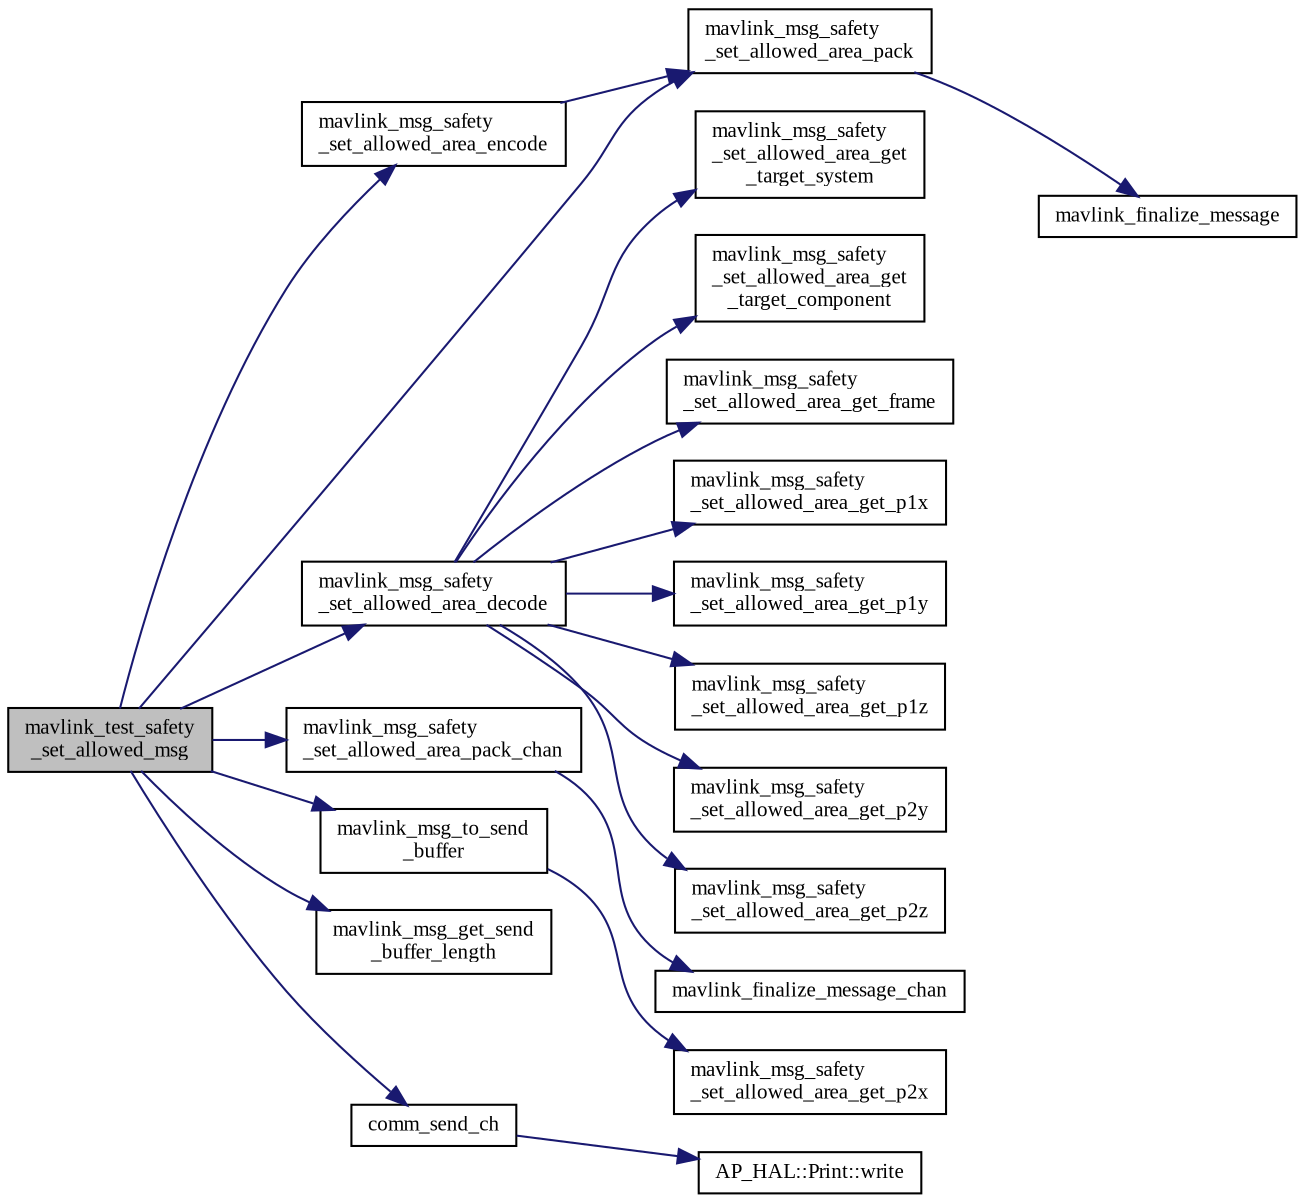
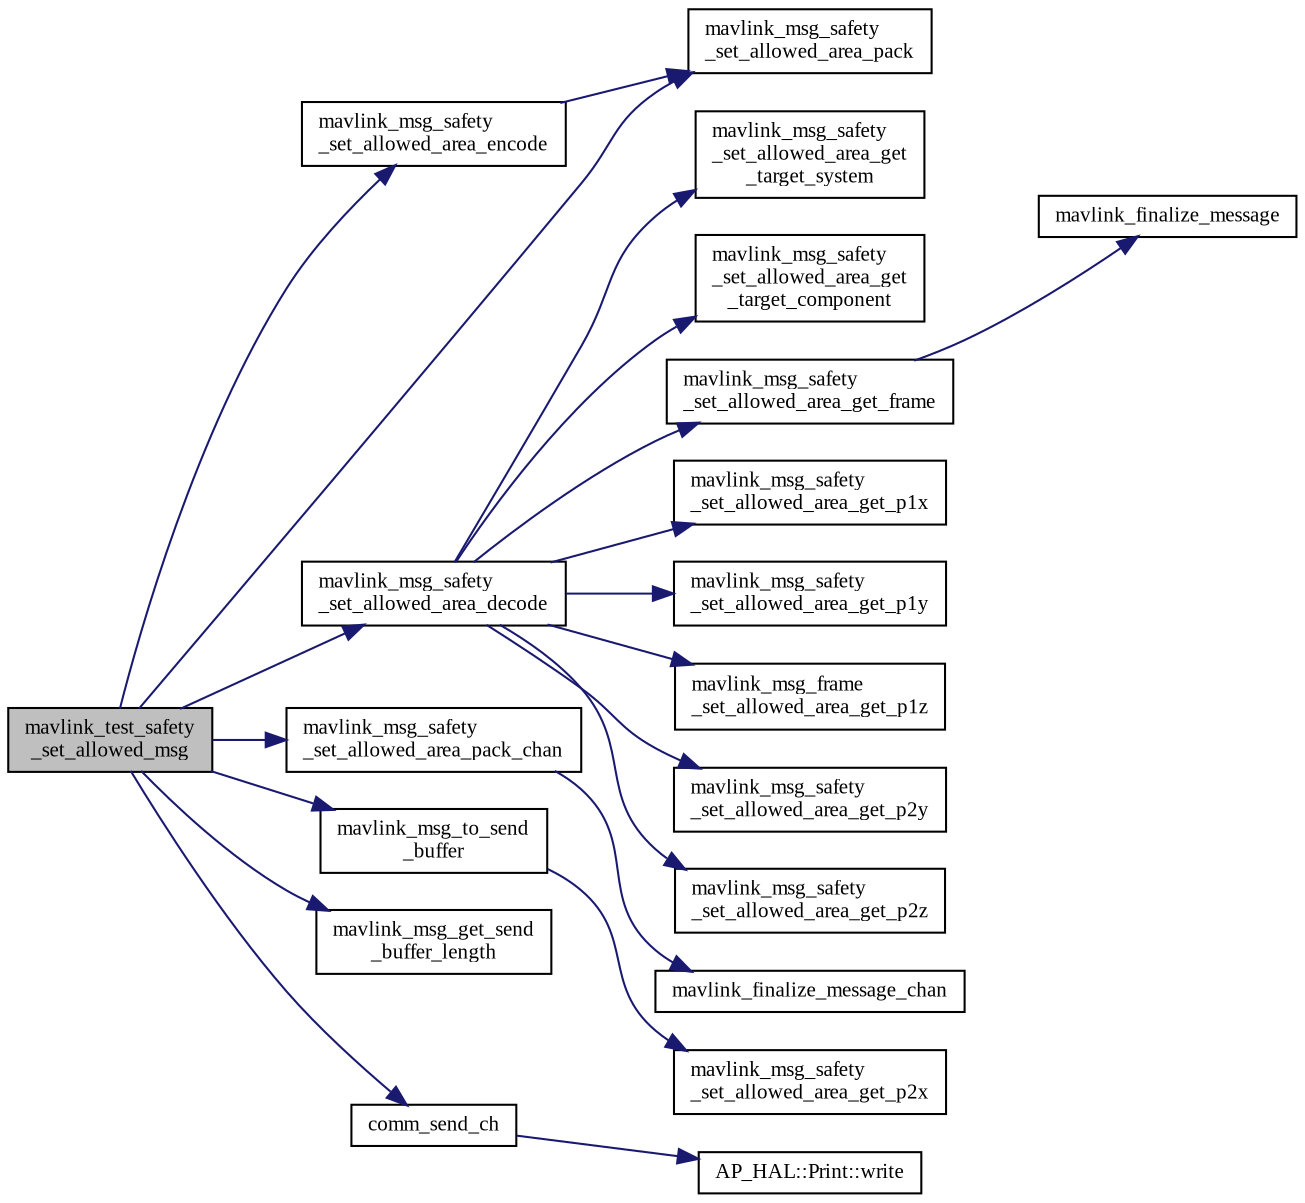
edge "mavlink_msg_safety _set_allowed_area_pack" -> "mavlink_finalize_message": now "mavlink_msg_safety _set_allowed_area_get_frame" -> "mavlink_finalize_message"
node "mavlink_msg_safety _set_allowed_area_get_p1z": label "mavlink_msg_safety _set_allowed_area_get_p1z" -> "mavlink_msg_frame _set_allowed_area_get_p1z"
